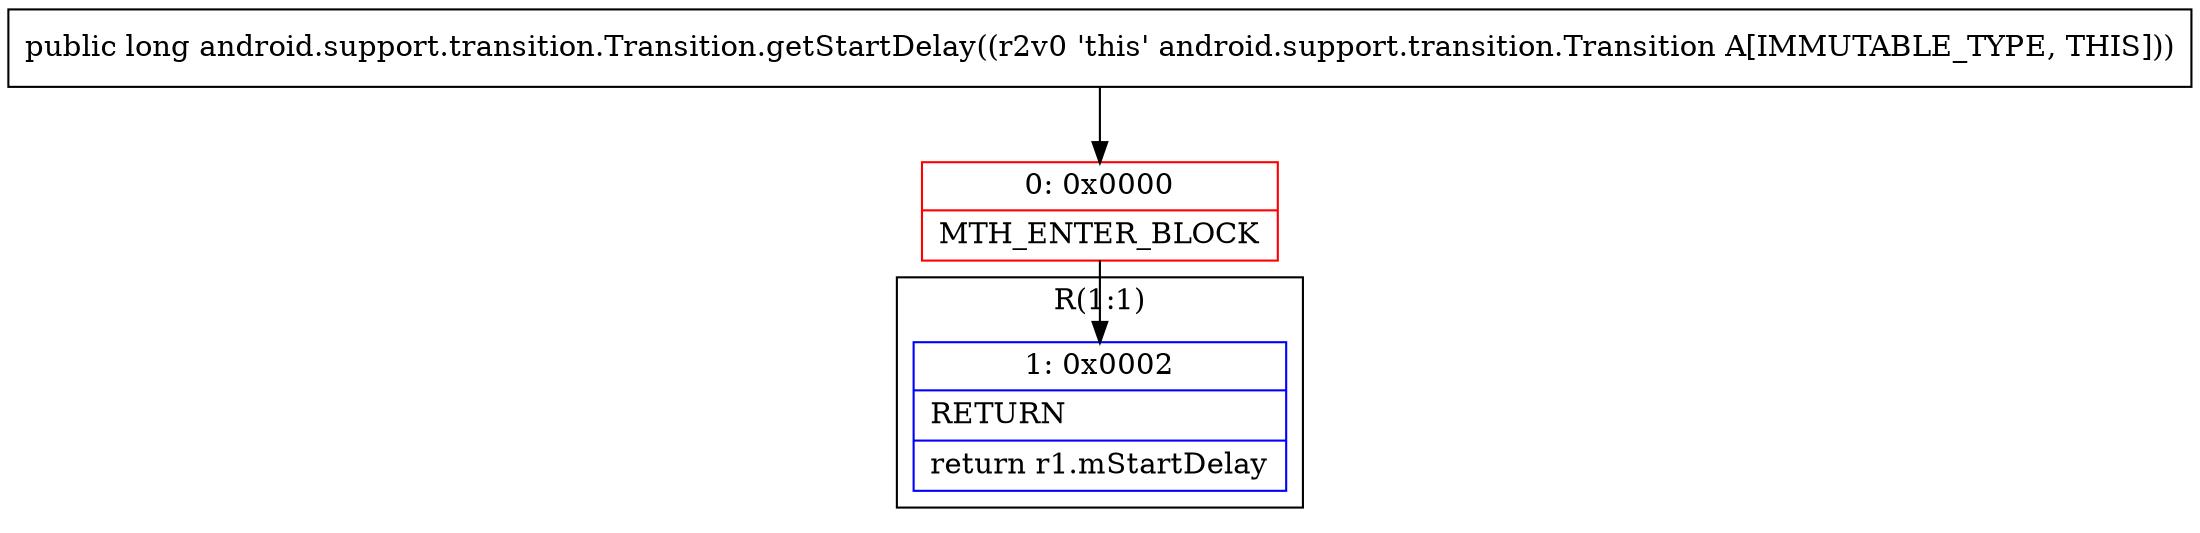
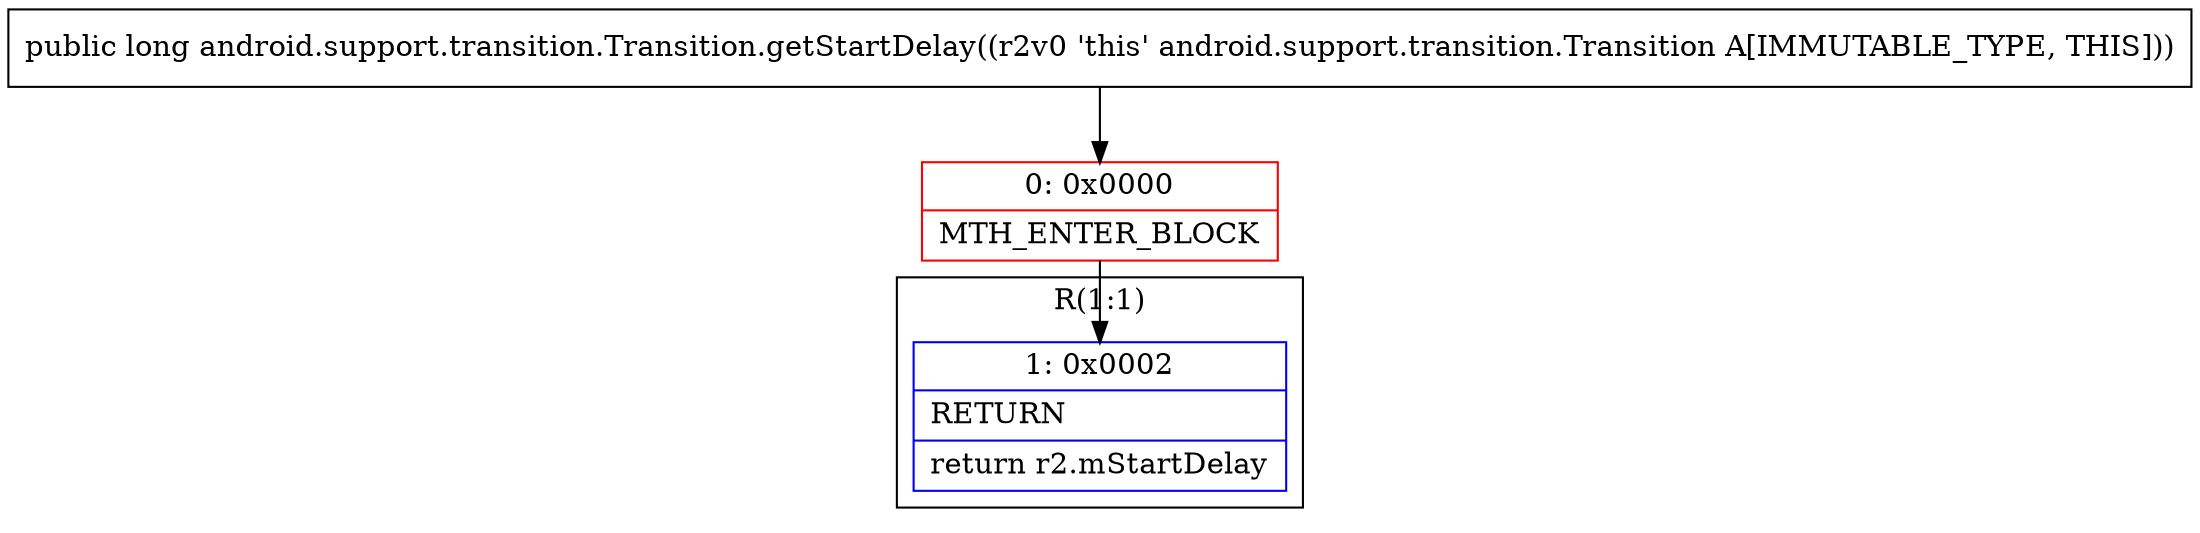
node "1: 0x0002": text "return r1.mStartDelay" -> "return r2.mStartDelay"
